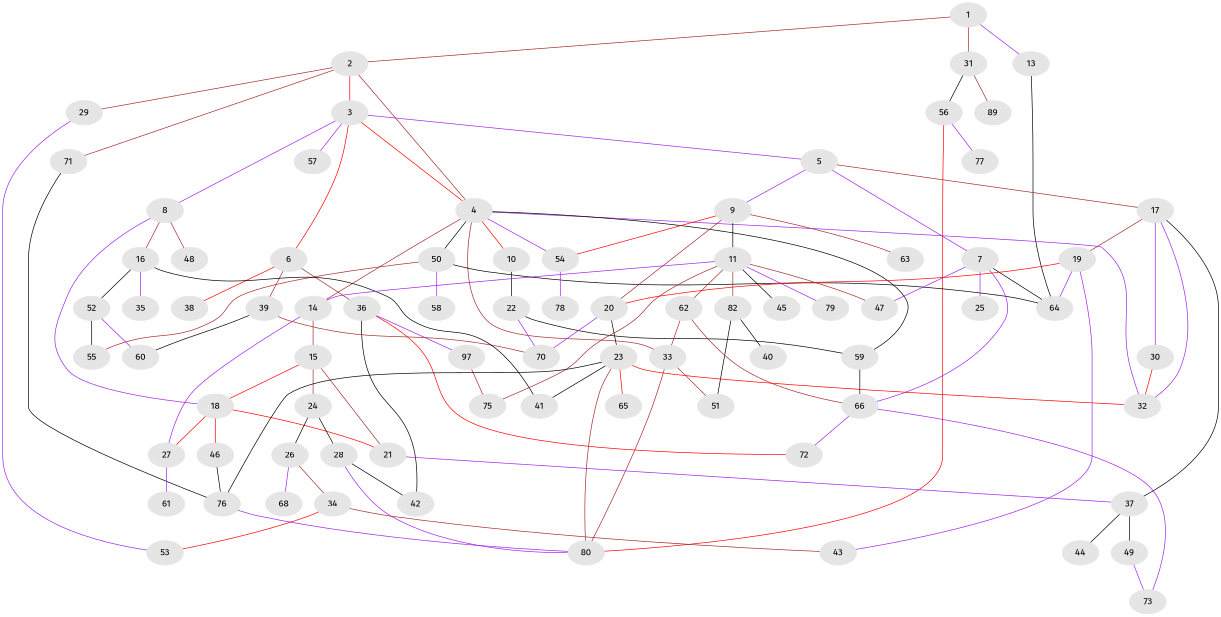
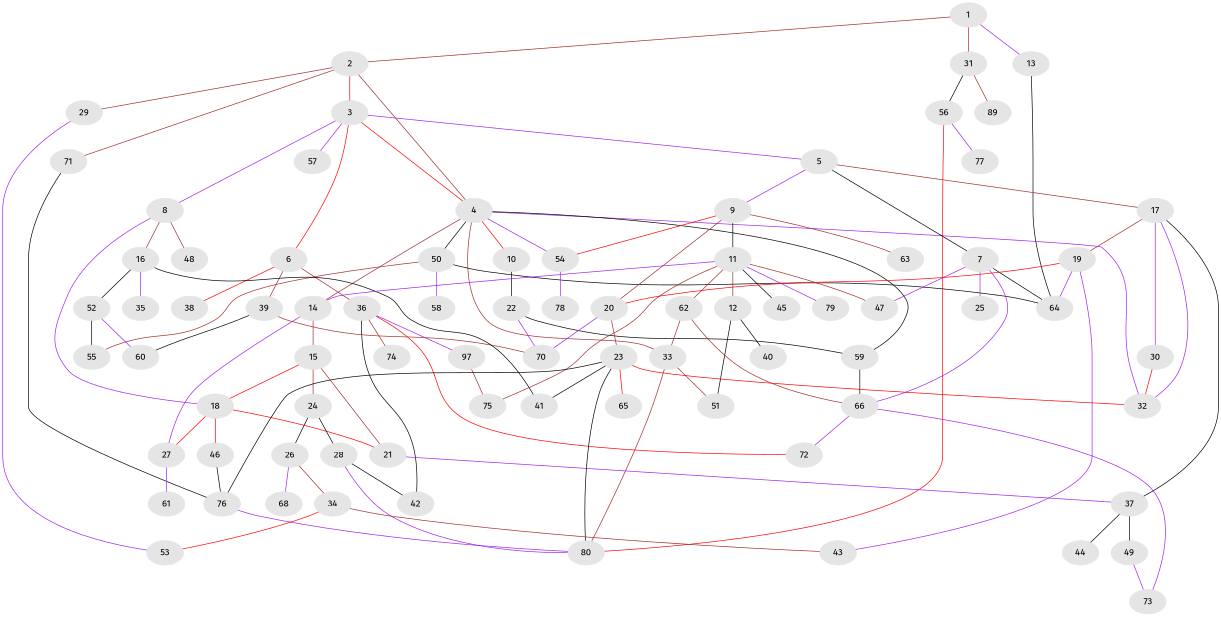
edge "5" -- "7": color purple -> black
node "82": label "82" -> "12"
edge "20" -- "23": color black -> brown
node "74": added
edge "23" -- "80": color brown -> black
